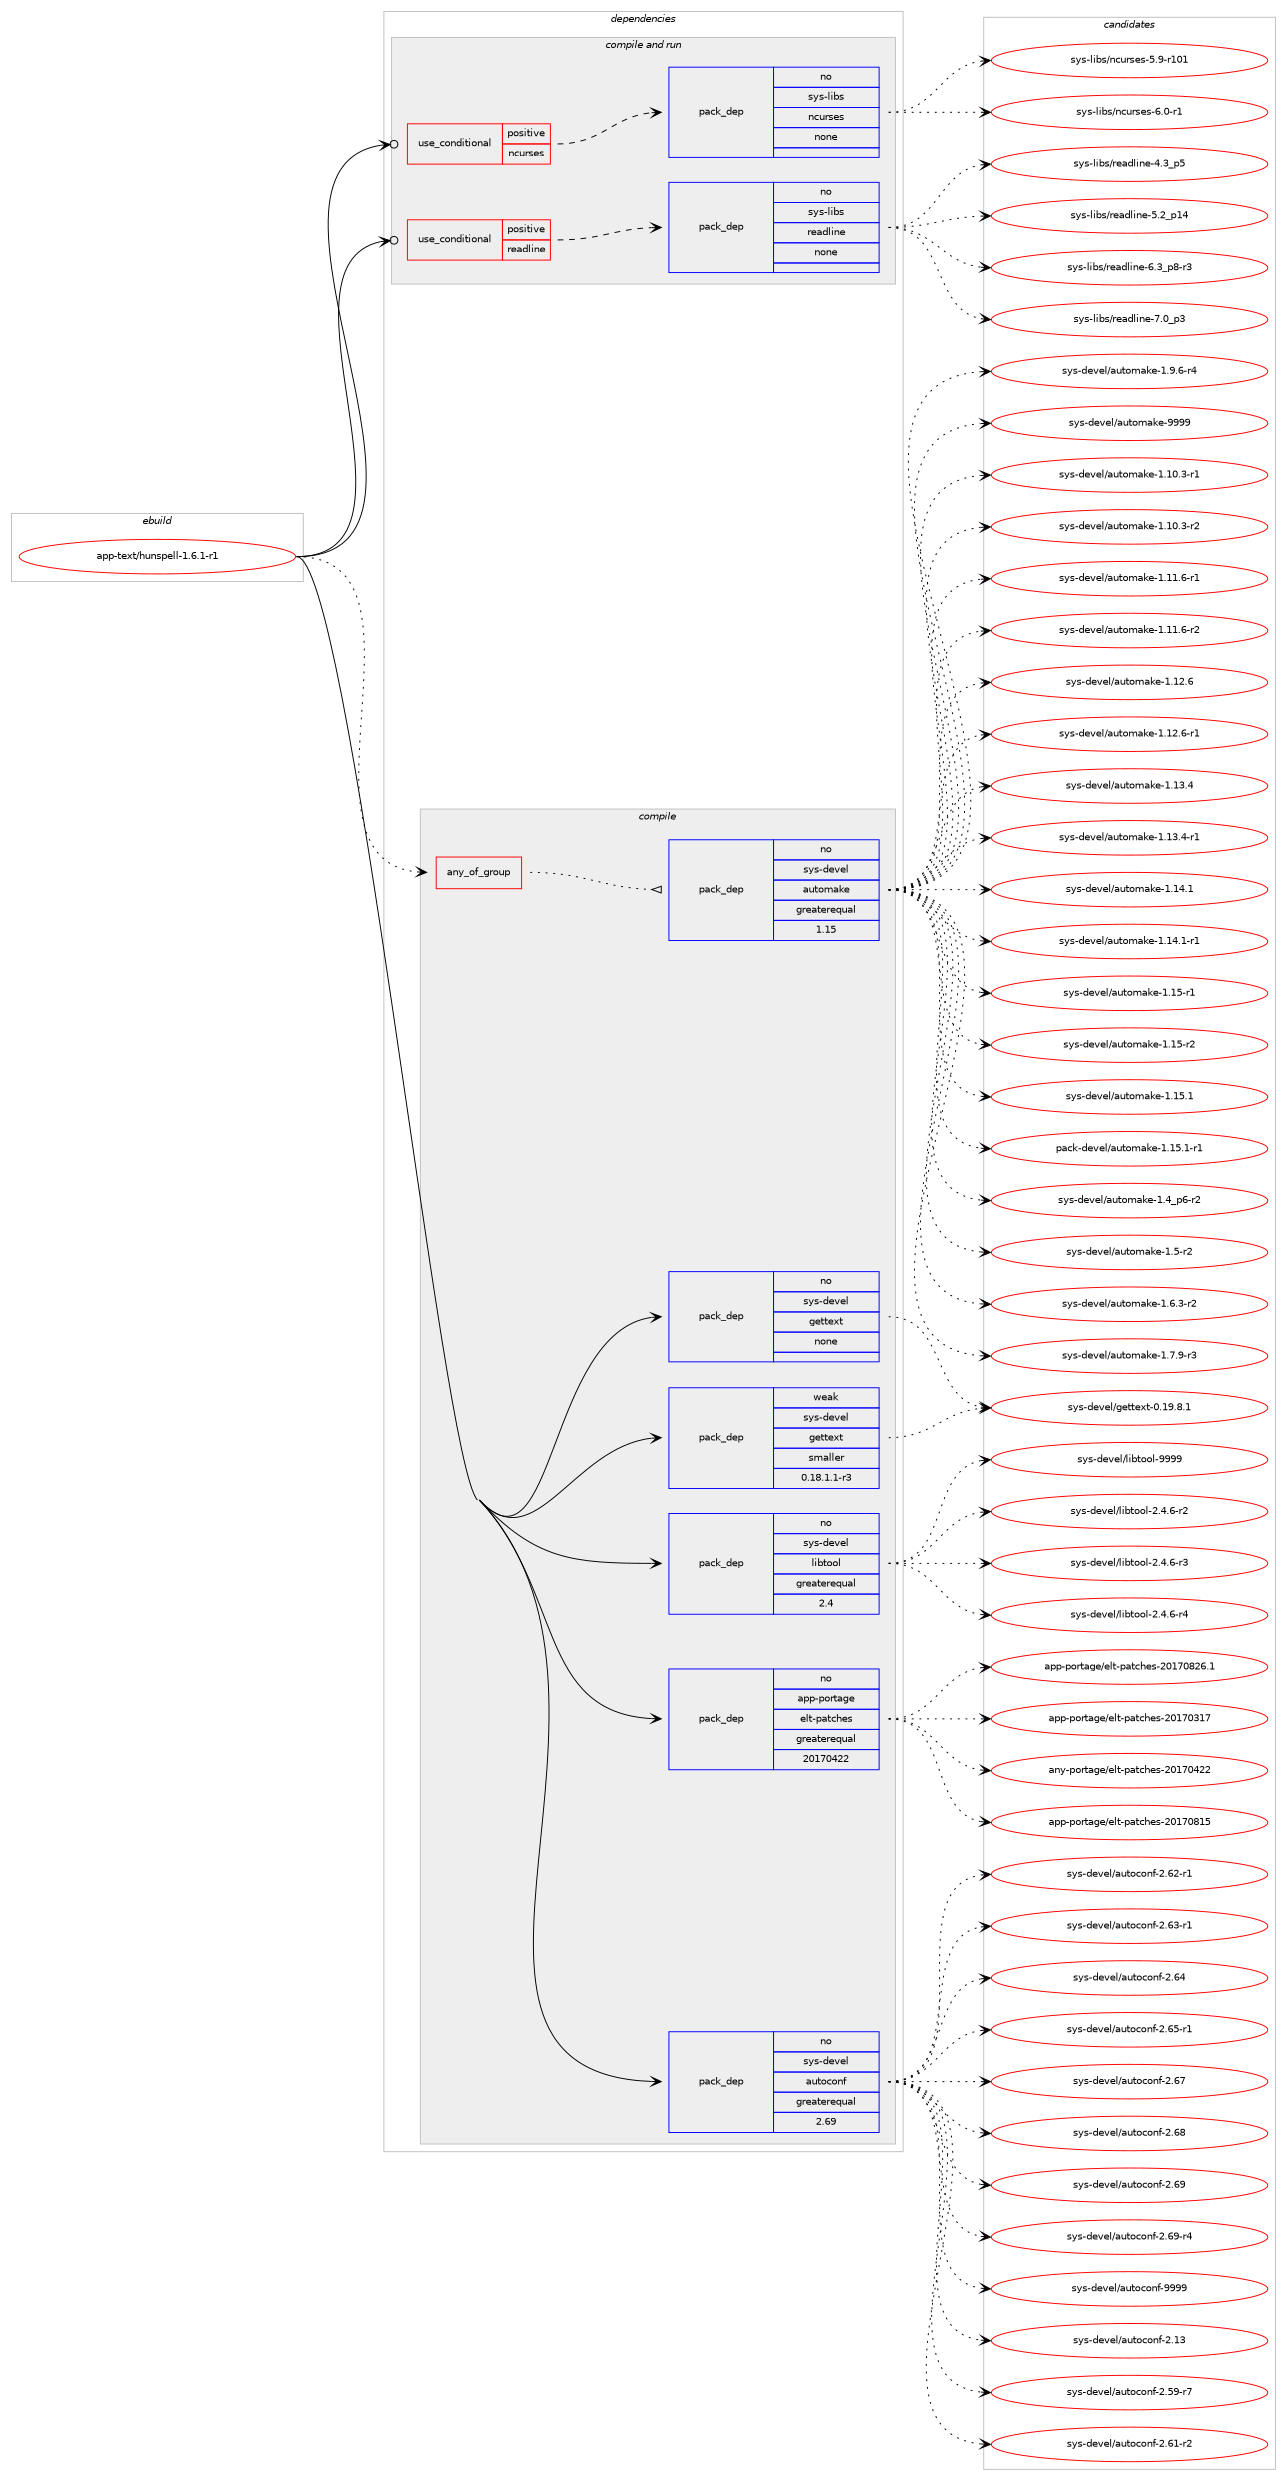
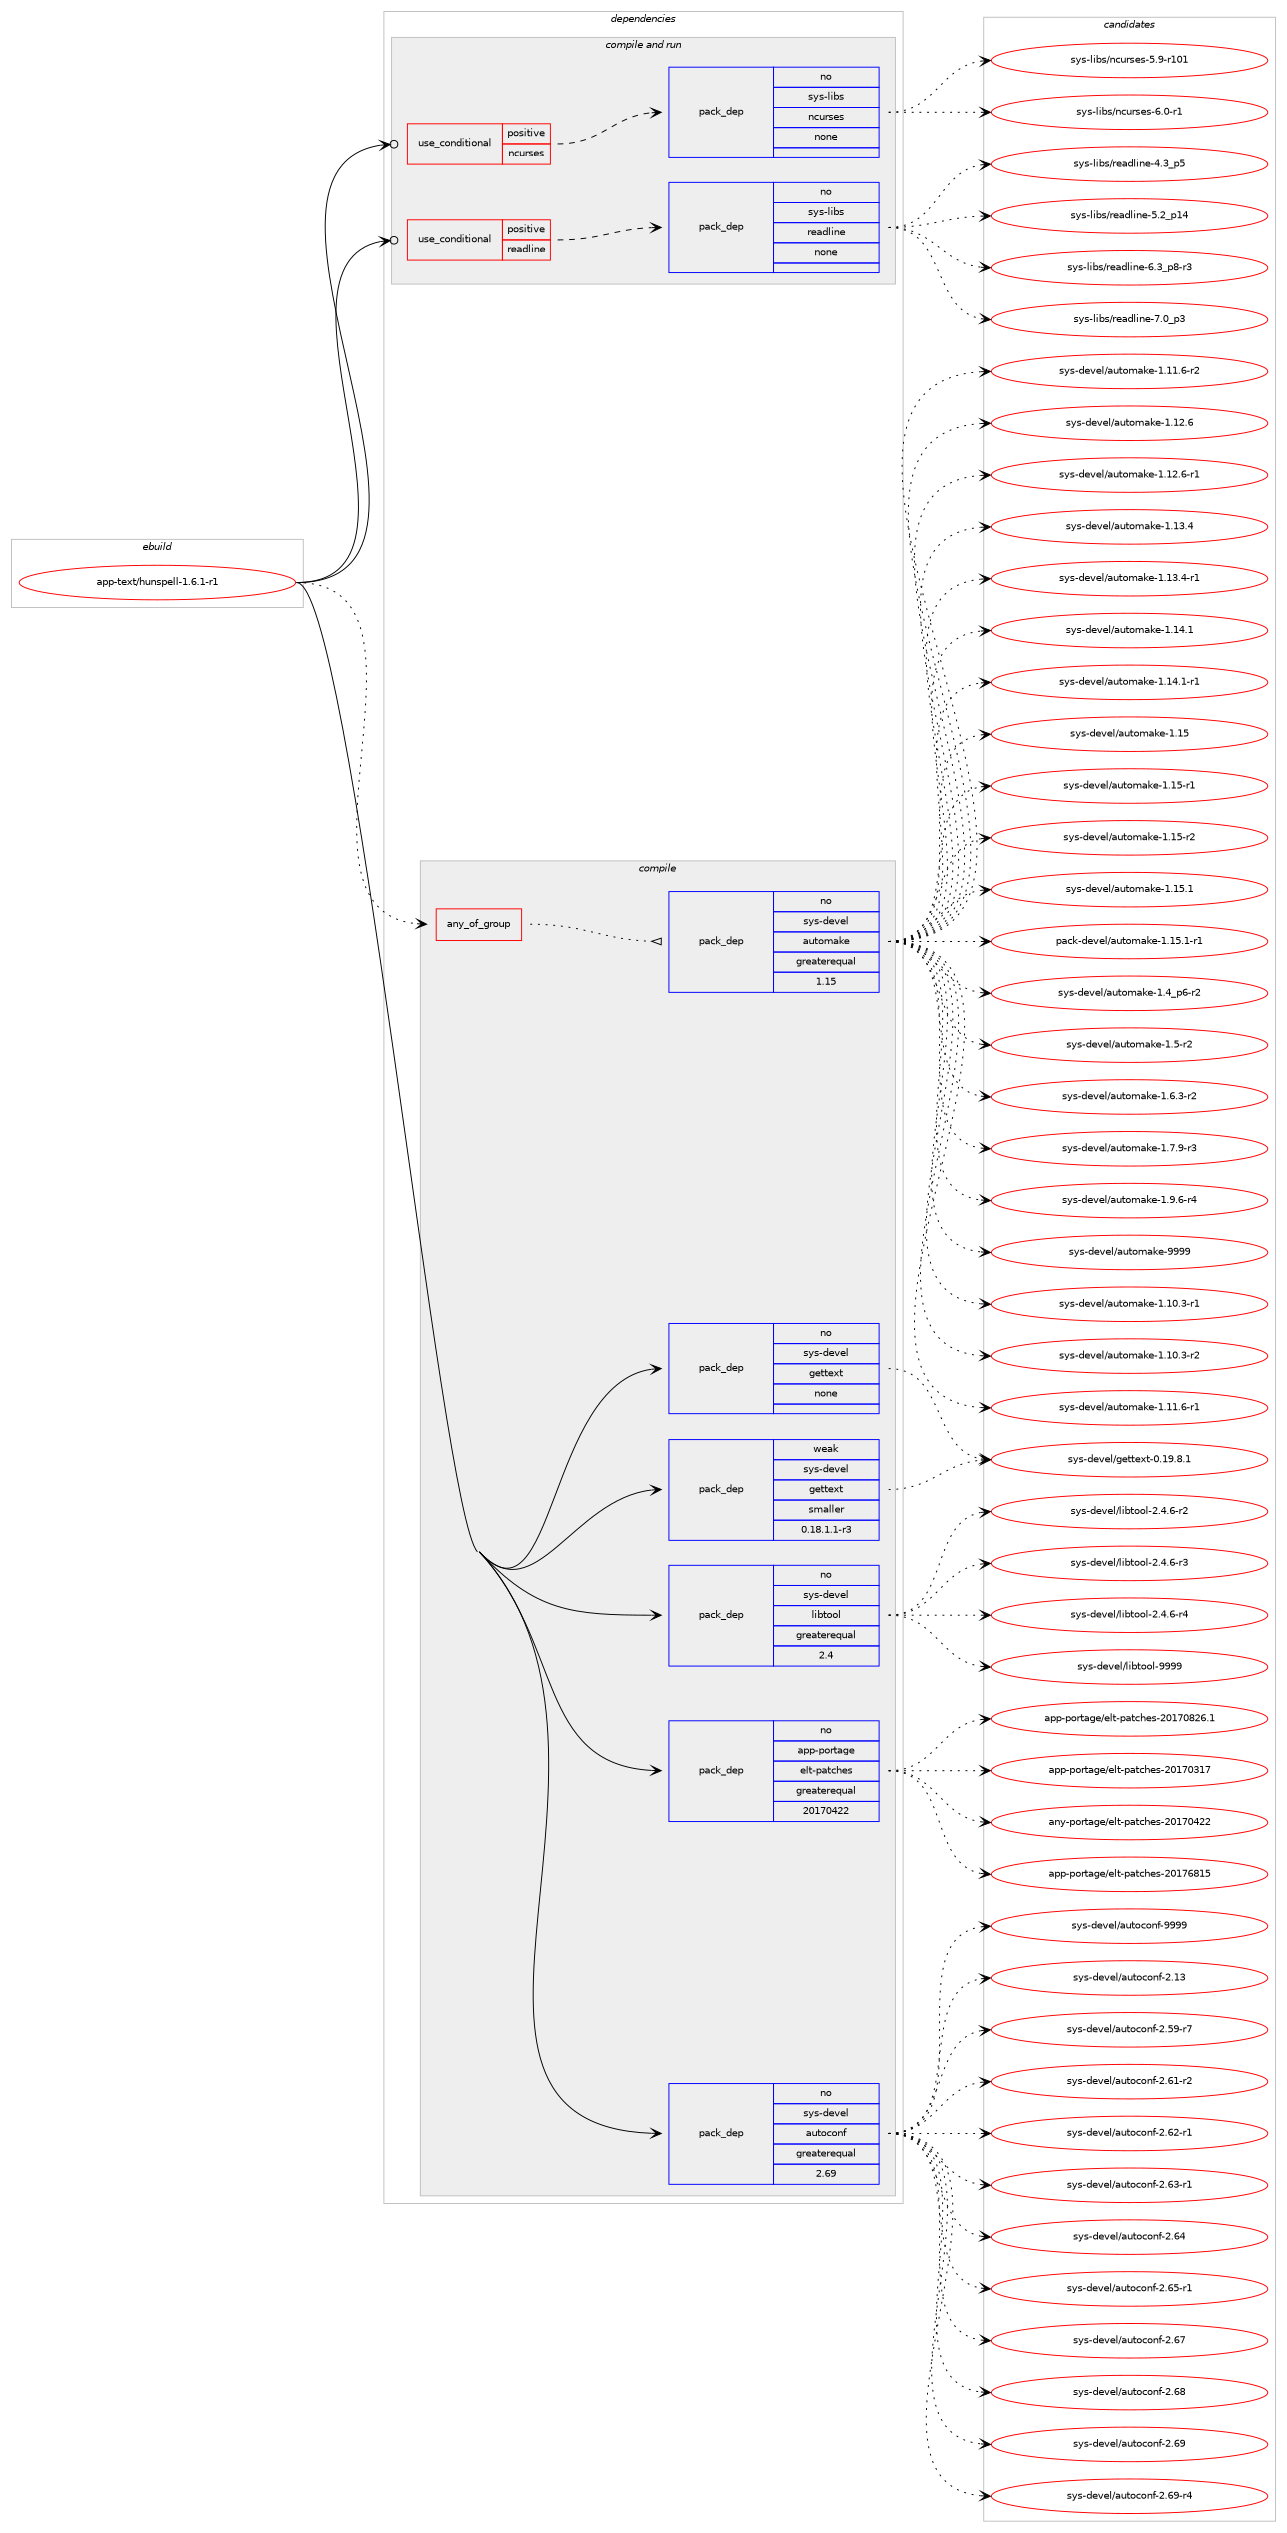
node "sys-devel/automake-1.15": added
node "app-portage/elt-patches-20170815": label "app-portage/elt-patches-20170815" -> "app-portage/elt-patches-20176815"
